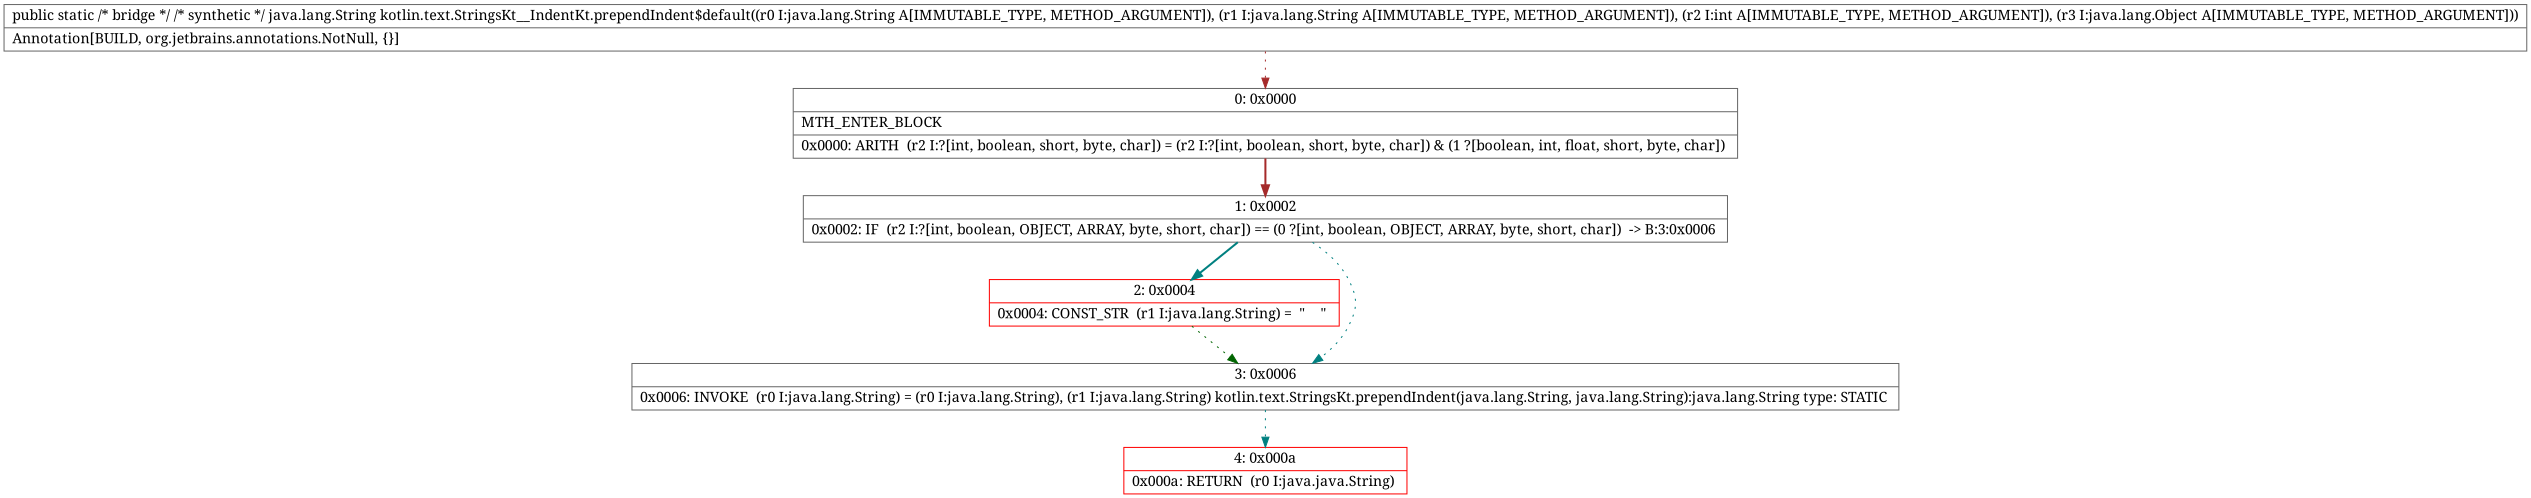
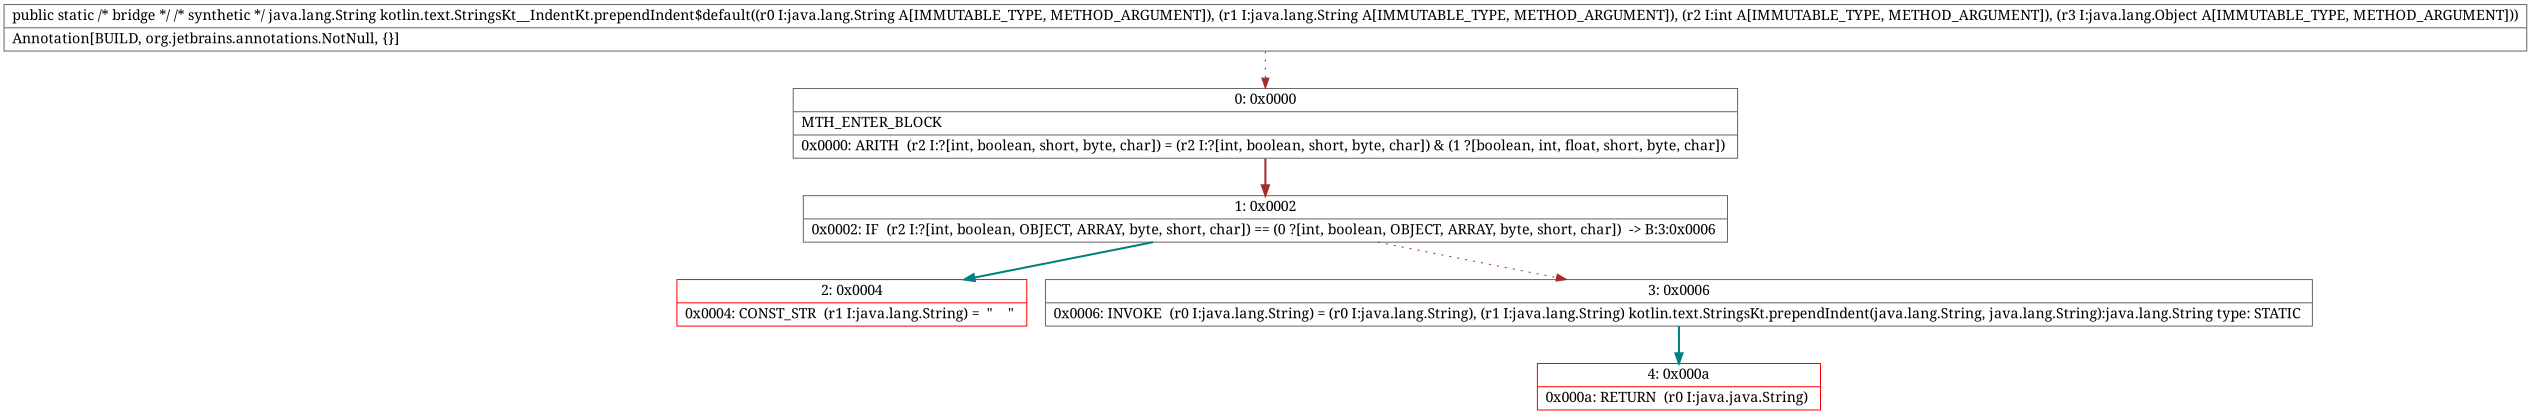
edge "1: 0x0002" -> "3: 0x0006": color teal -> brown
edge "2: 0x0004" -> "3: 0x0006": removed
edge "3: 0x0006" -> "4: 0x000a": style dotted -> bold
